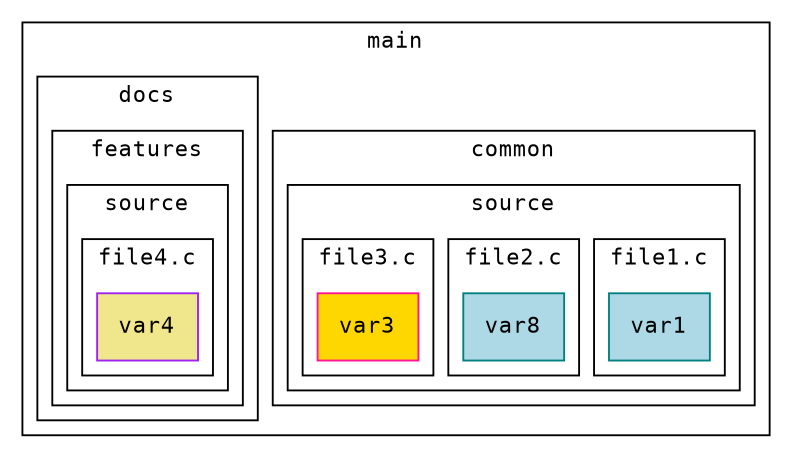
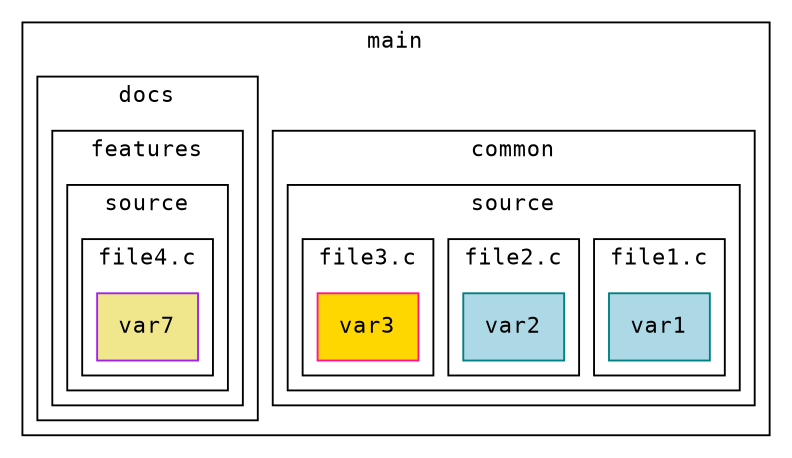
node "var4": label "var4" -> "var7"
node "var8": label "var8" -> "var2"
